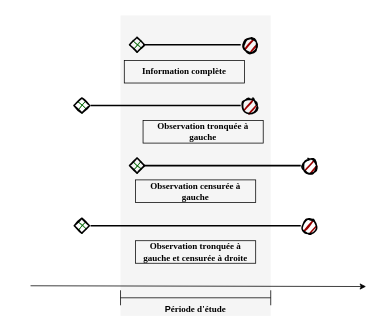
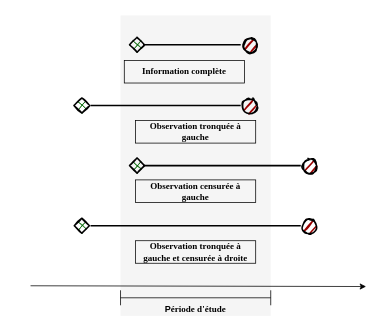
node "Observation tronquée à gauche": moved (203, 132) -> (195, 132)
